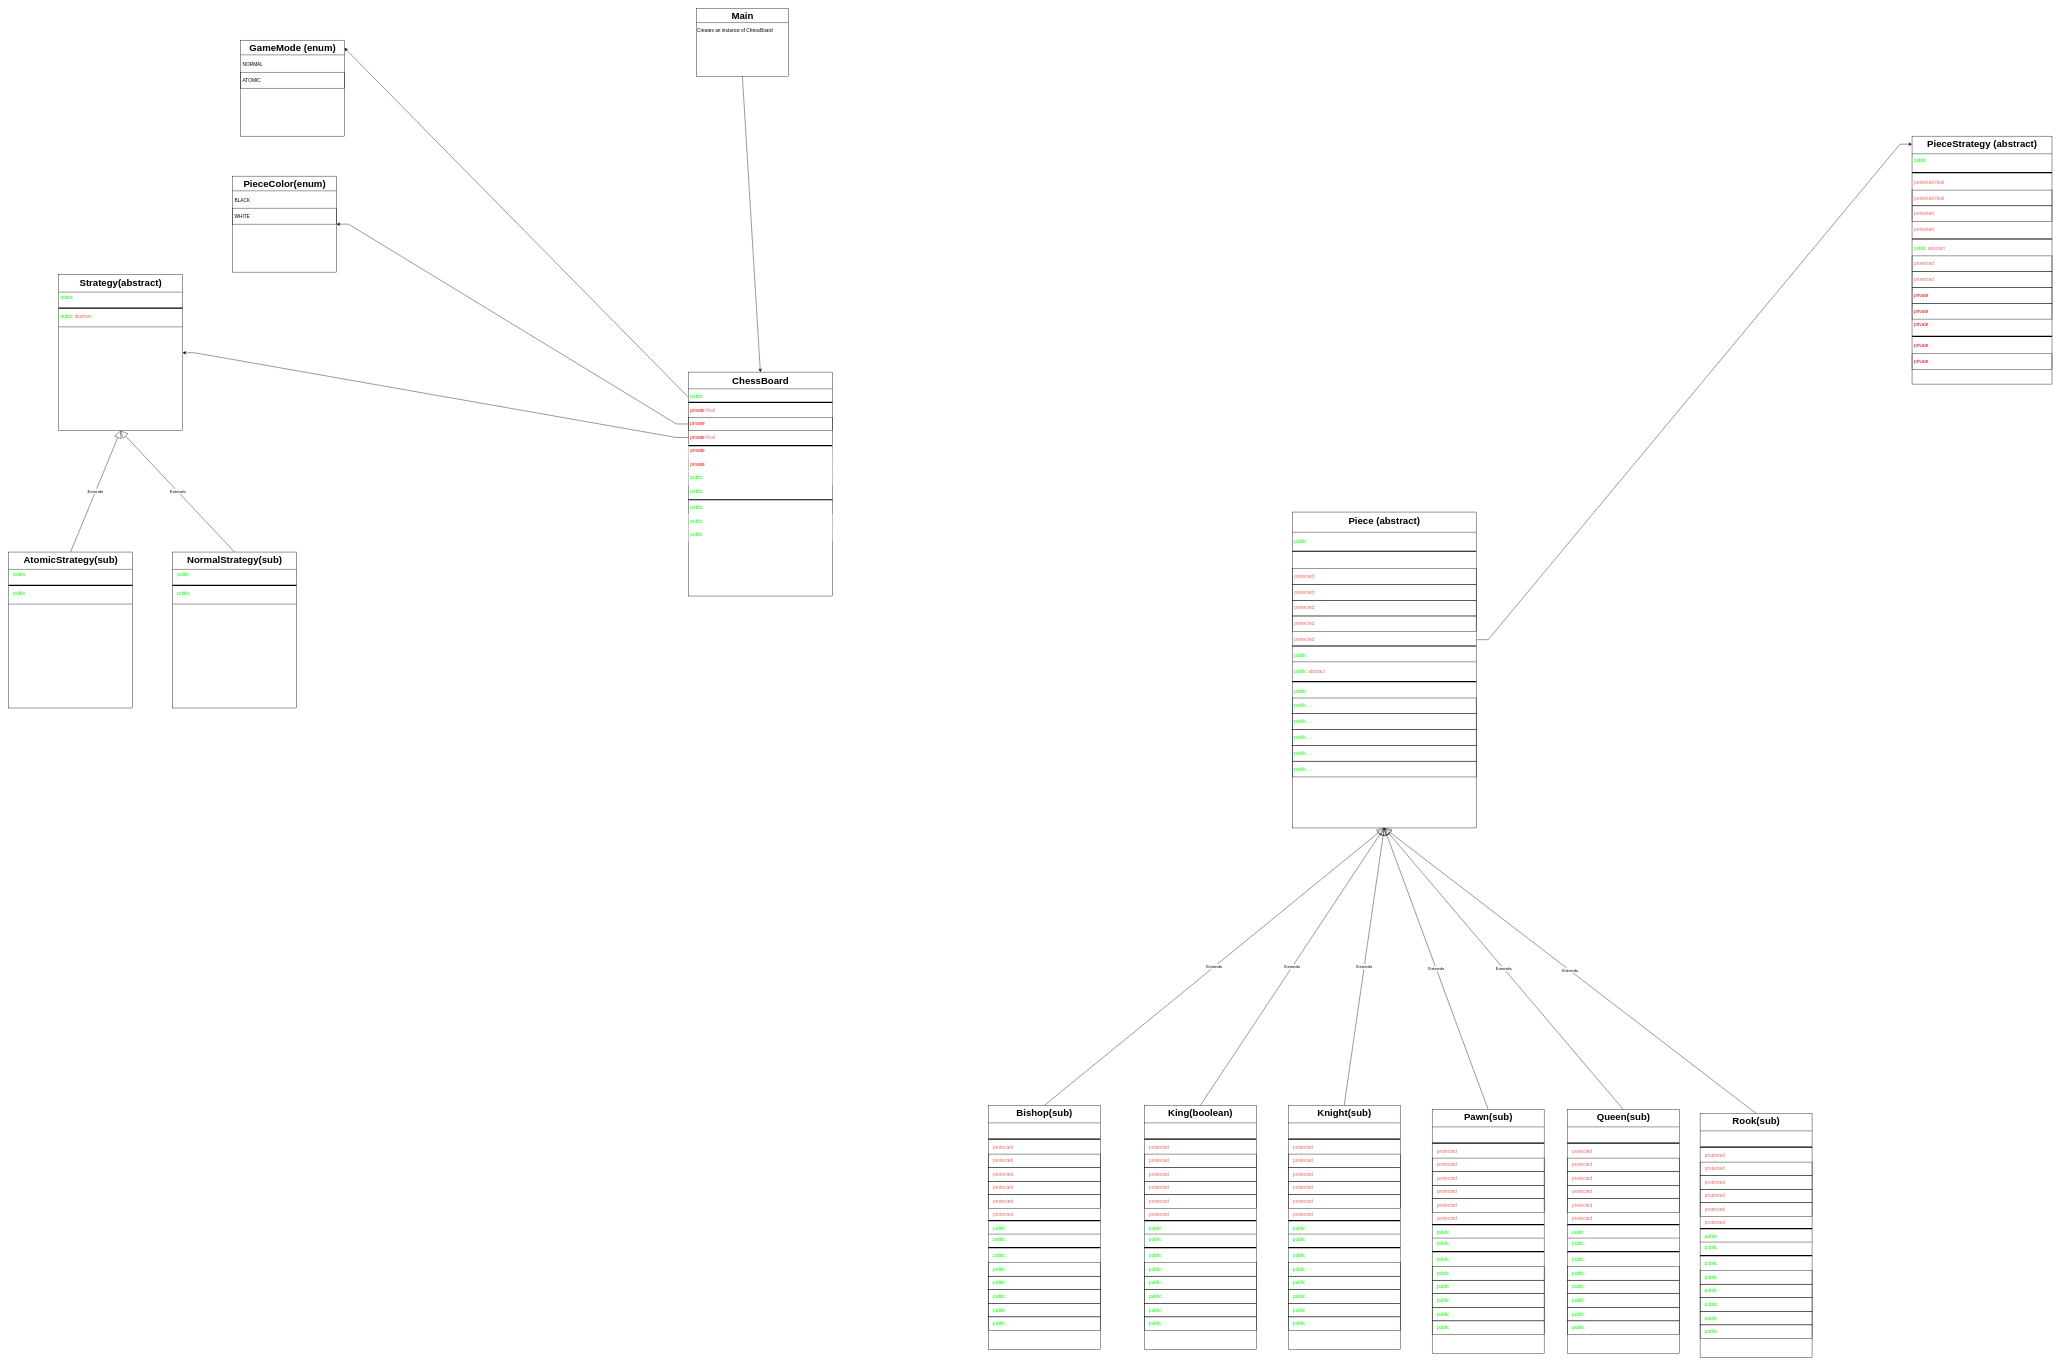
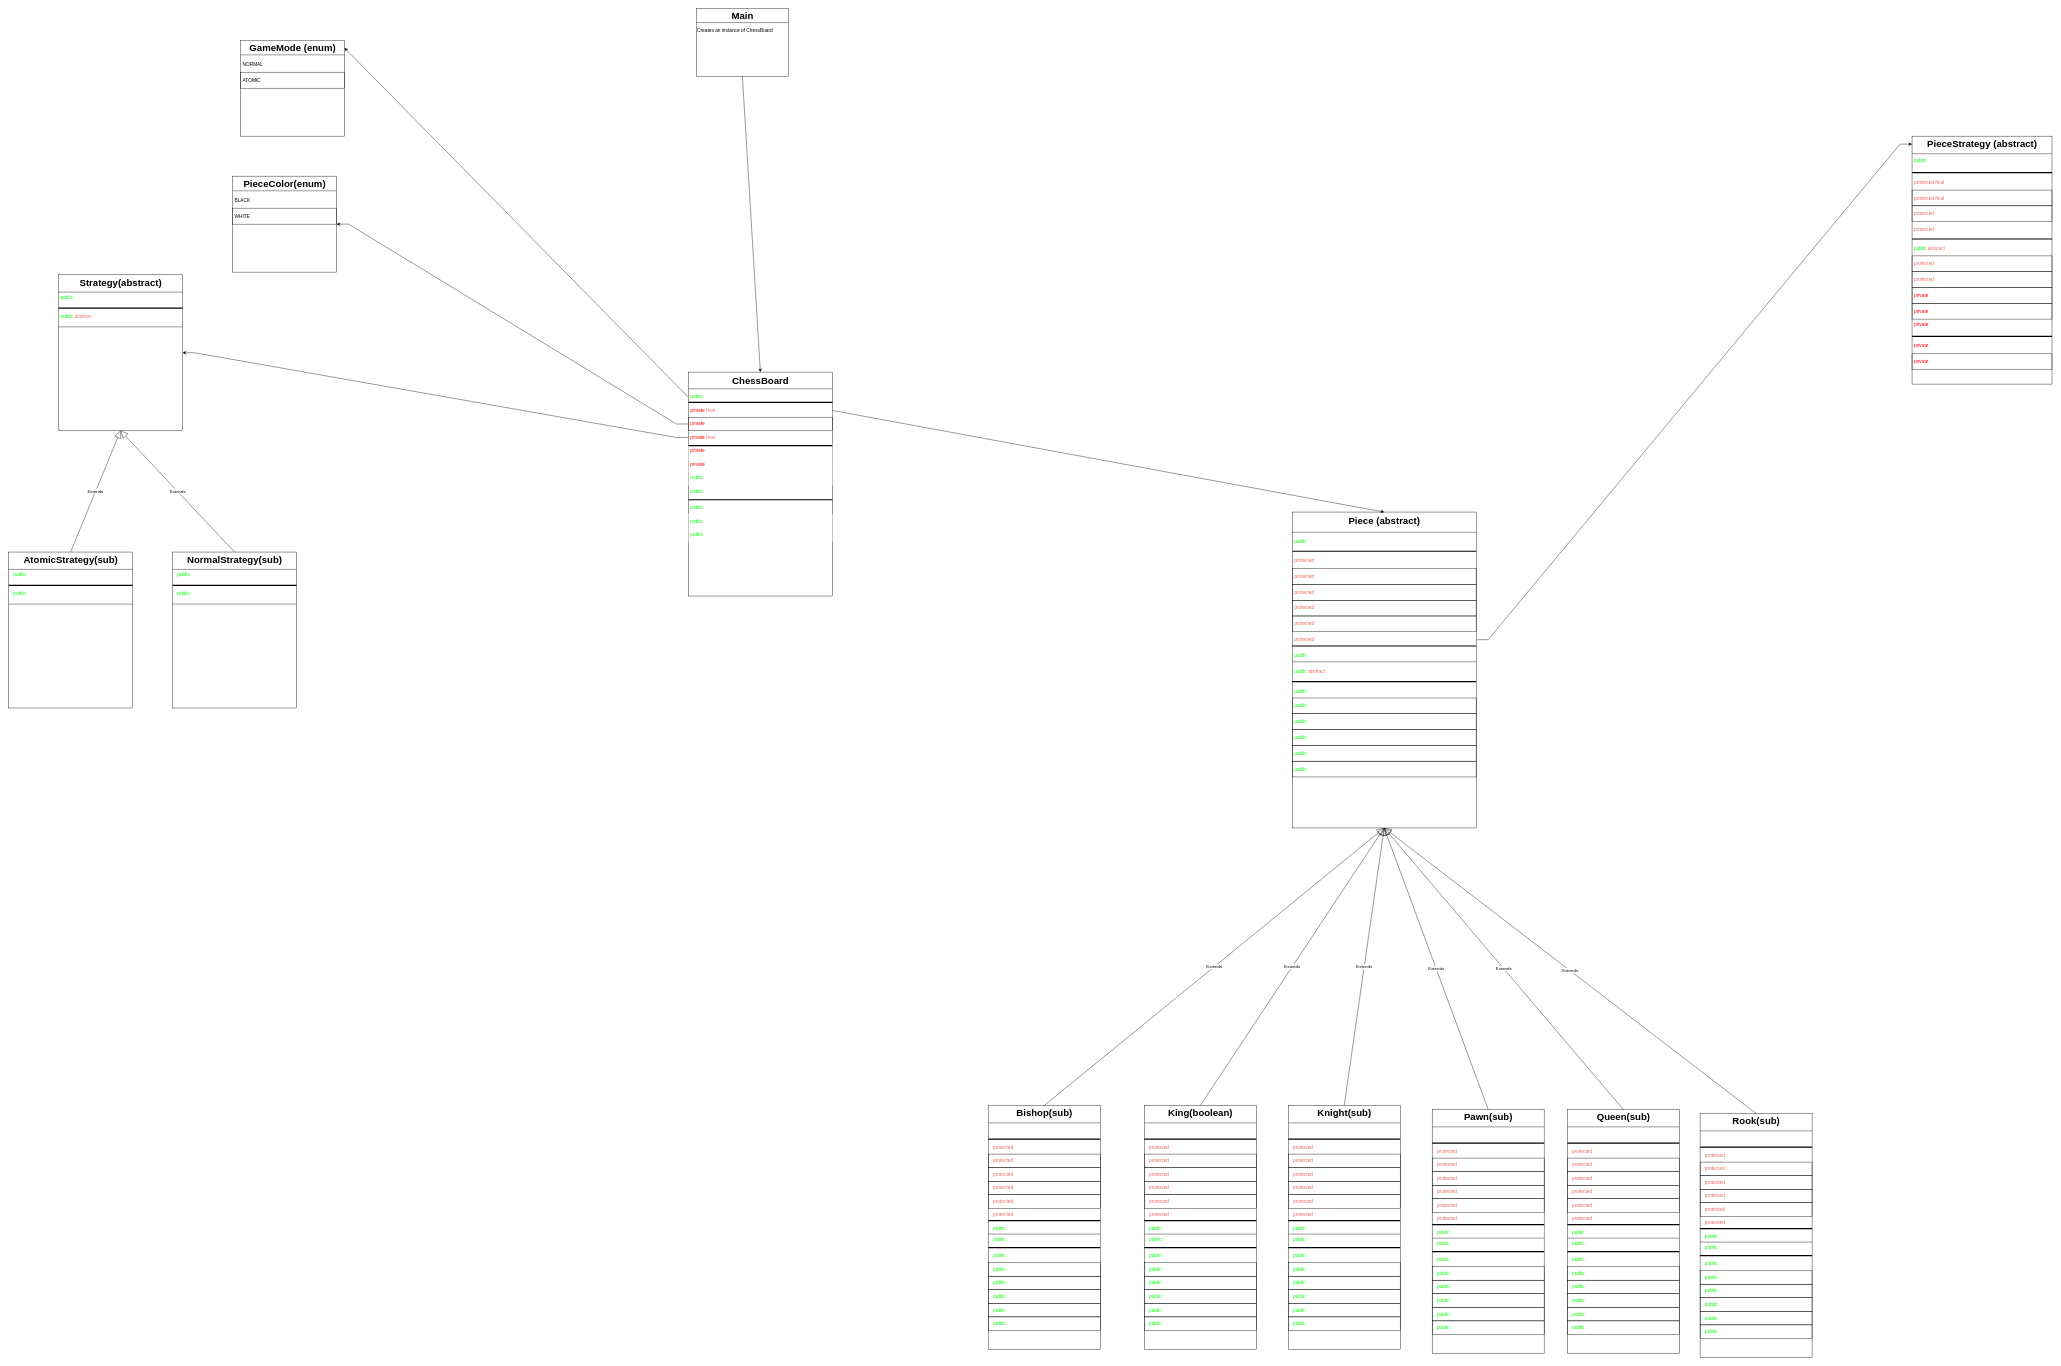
edge "private final Piece[][] chessBoard = new Piece[8][8];" -> "Piece (abstract)": added
node "protected int row;": added
